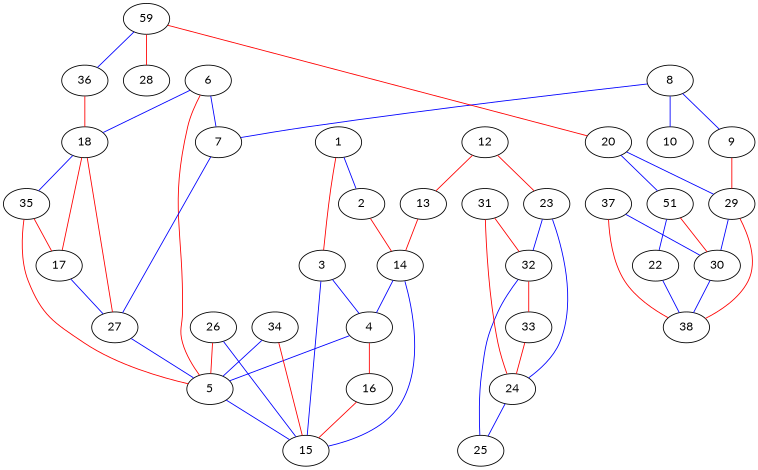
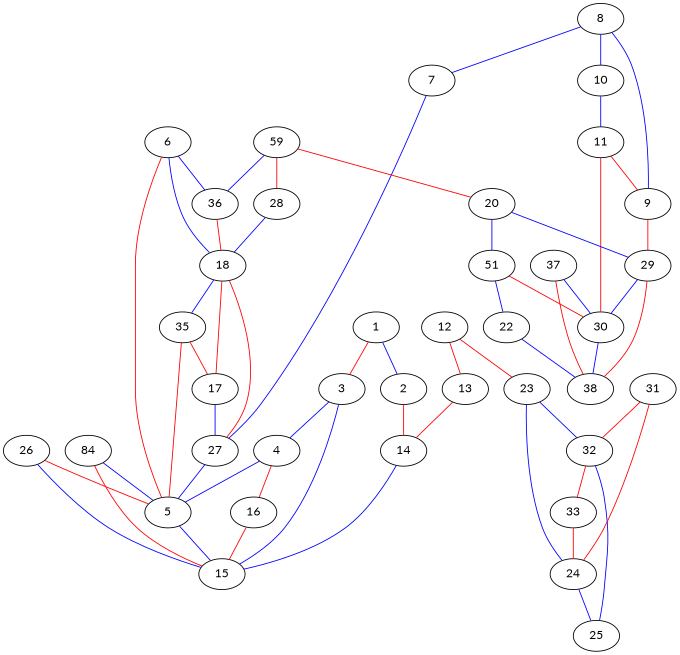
edge "6" -- "7": now "6" -- "36"
node "11": added
edge "28" -- "18": added
edge "14" -- "4": removed
node "34": label "34" -> "84"
